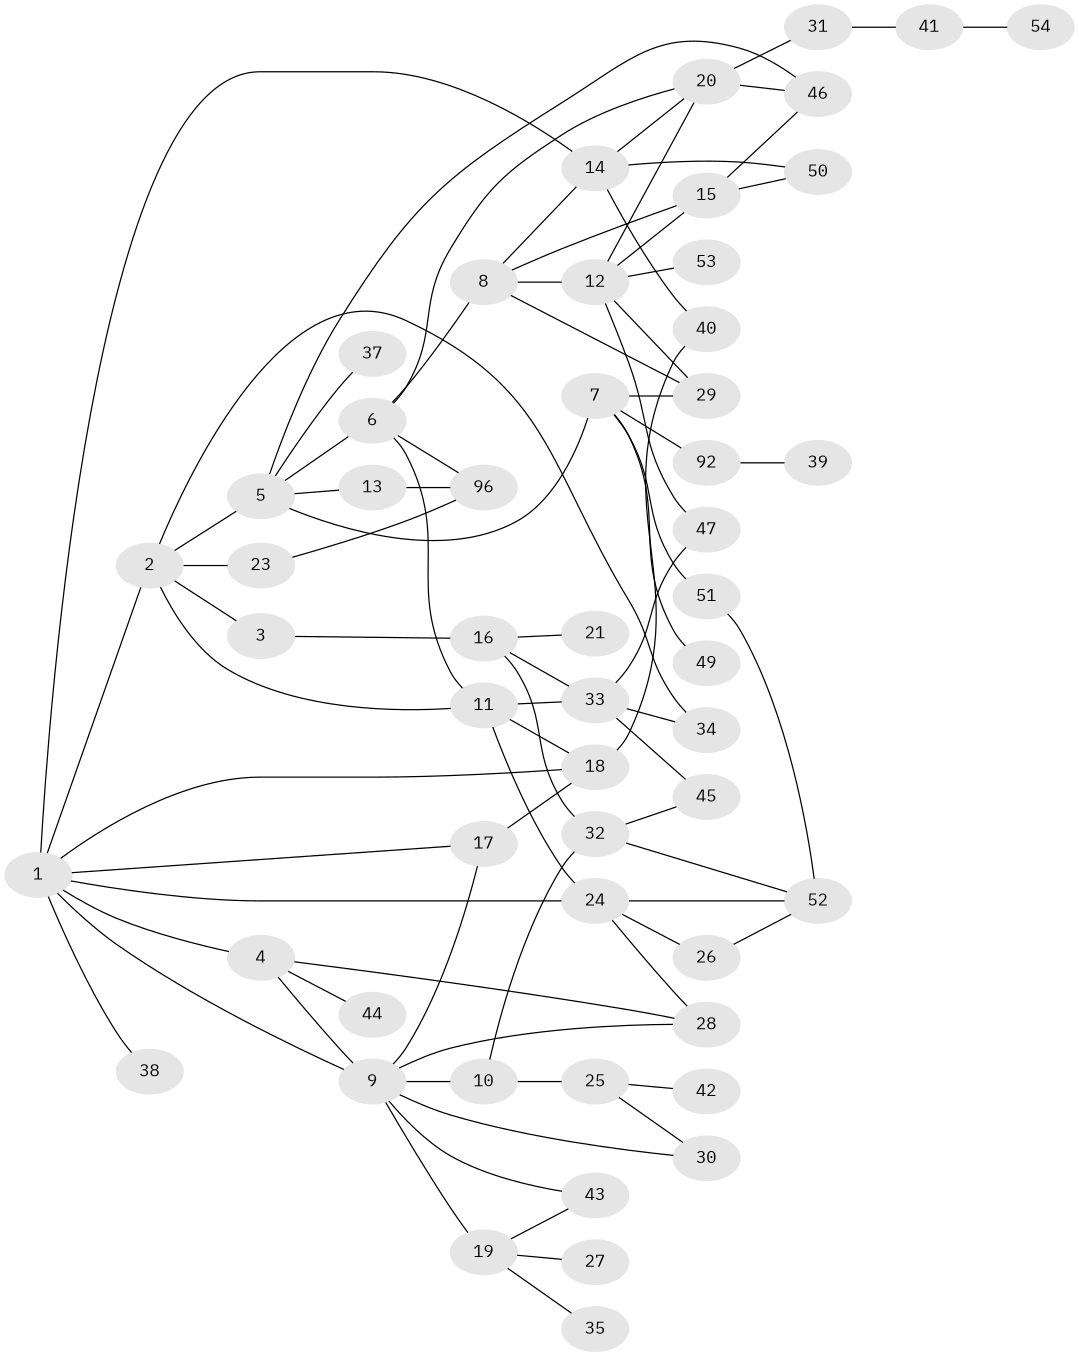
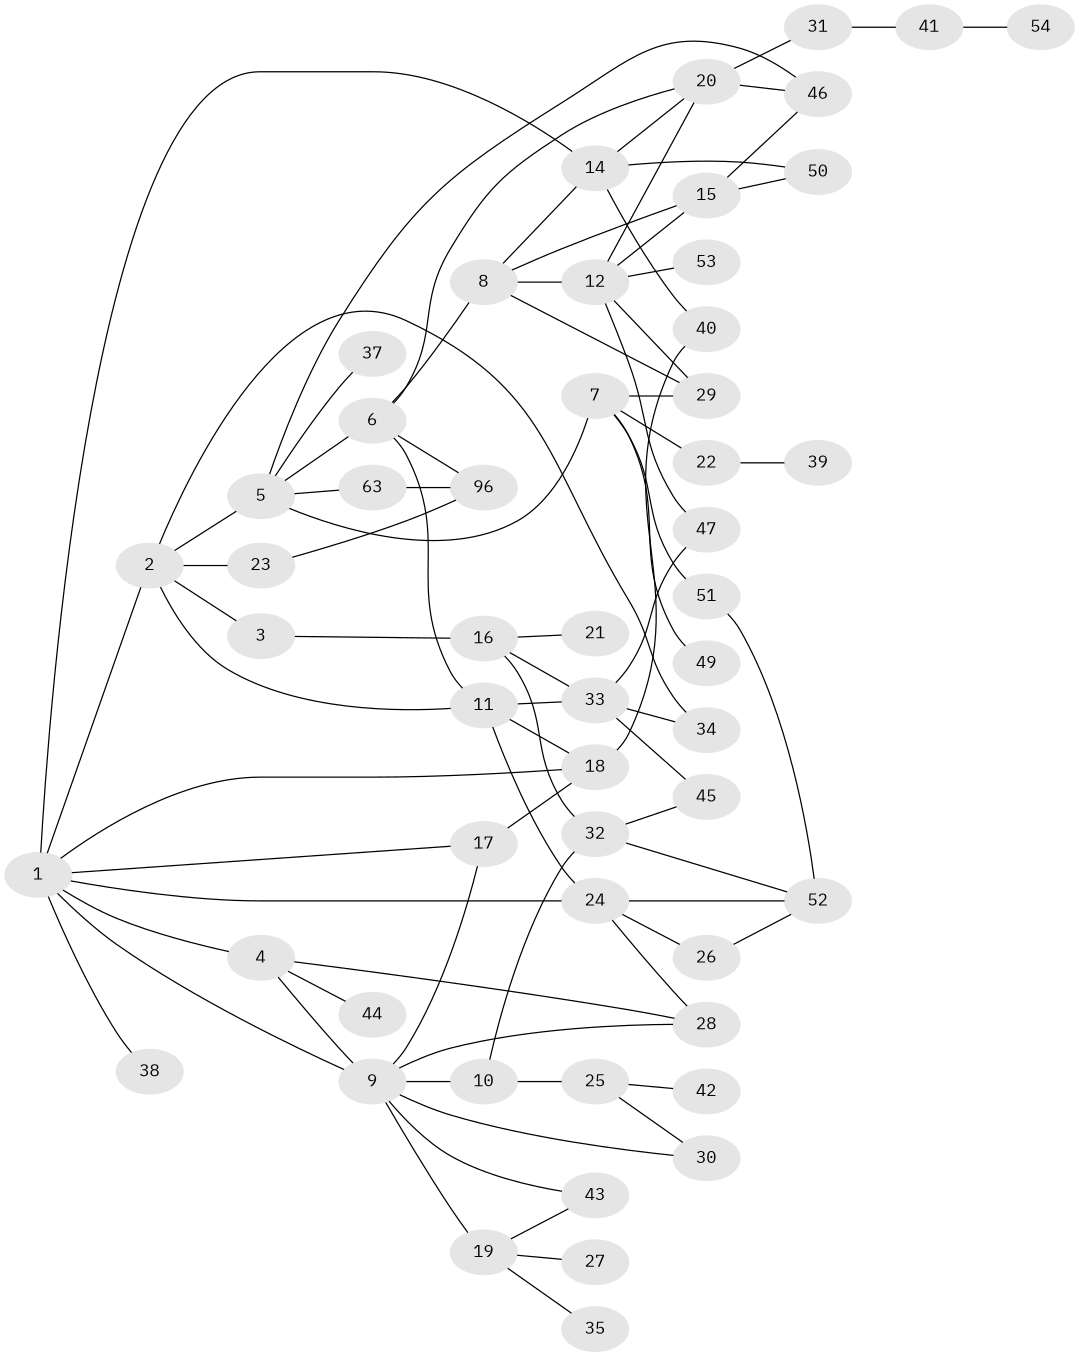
node "92": label "92" -> "22"
node "13": label "13" -> "63"
